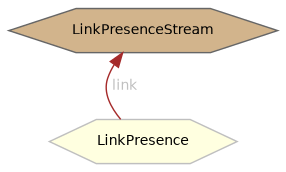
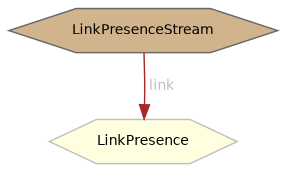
edge "LinkPresence" -> "LinkPresenceStream": reversed
